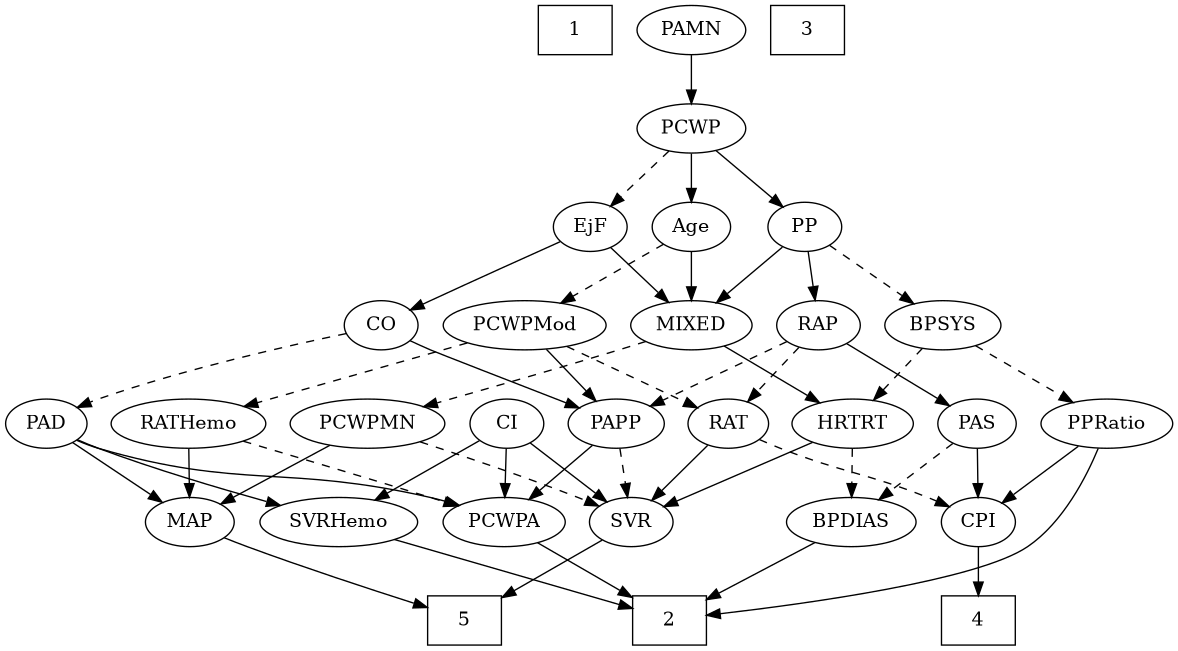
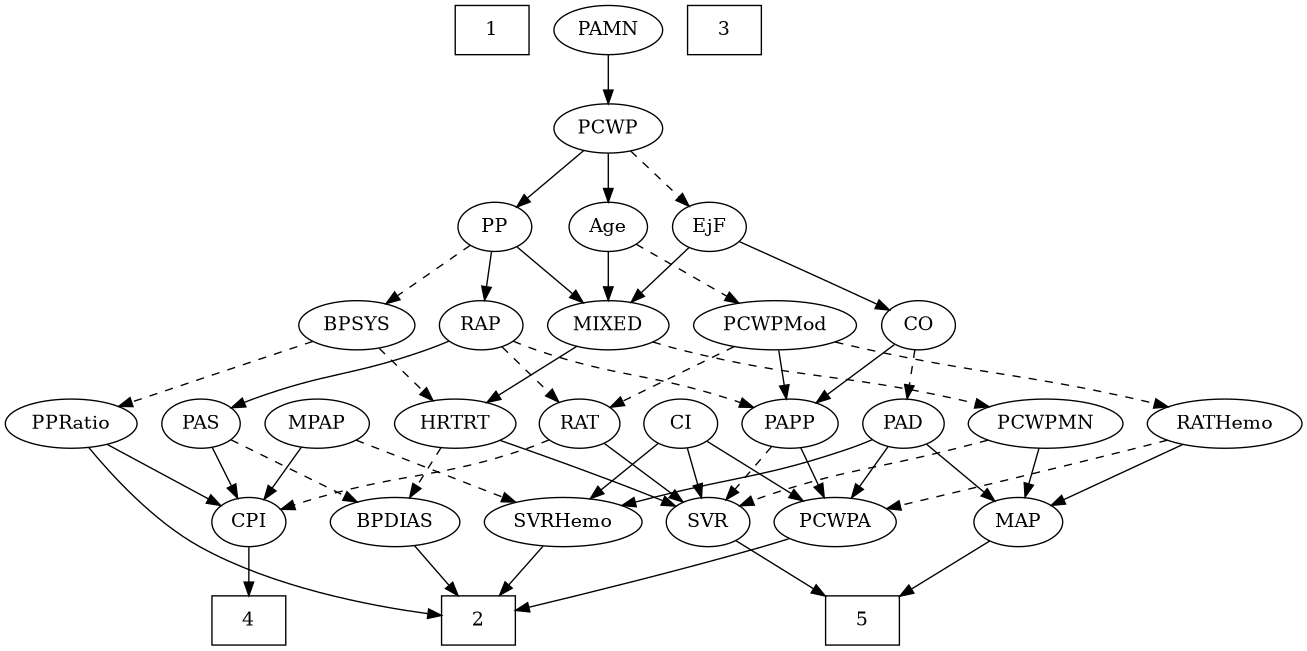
node "MPAP": added
